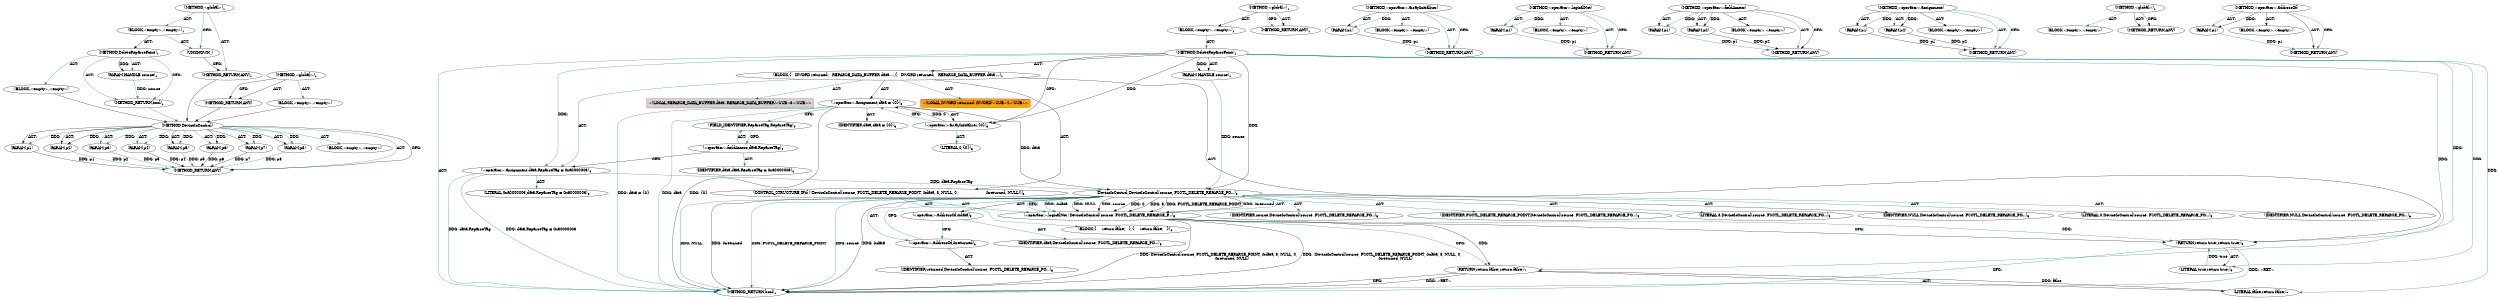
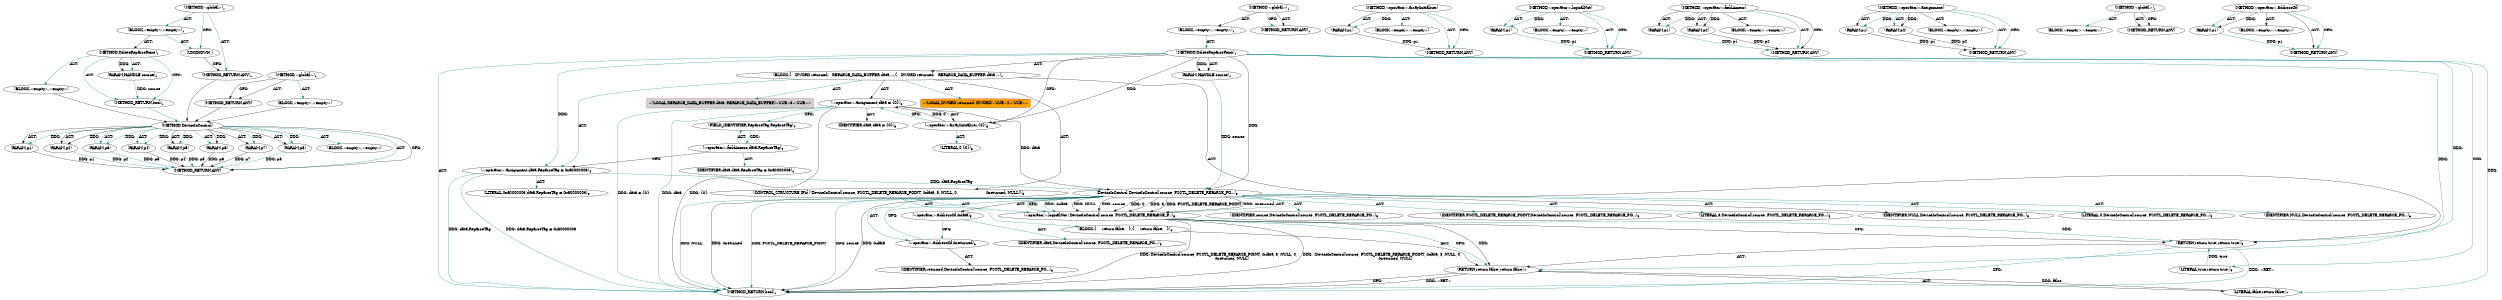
edge "(FIELD_IDENTIFIER,ReparseTag,ReparseTag)" -> "(<operator>.fieldAccess,data.ReparseTag)": label "CFG: " -> "CDG: "
edge "(BLOCK,{     return false;   },{     return false;   })" -> "(RETURN,return false;,return false;)": added, label "AST:"
edge "(RETURN,return true;,return true;)" -> "(LITERAL,true,return true;)": now "(RETURN,return true;,return true;)" -> "(RETURN,return false;,return false;)"
